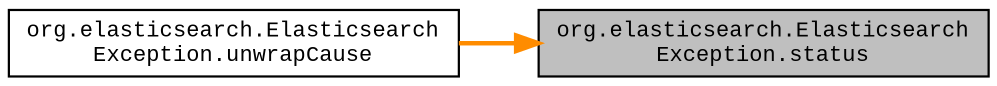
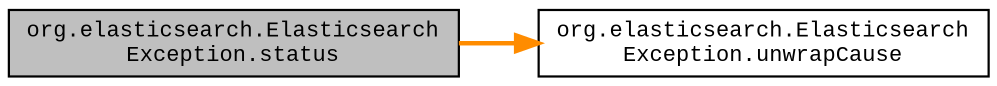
edge "org.elasticsearch.Elasticsearch Exception.unwrapCause" -> "org.elasticsearch.Elasticsearch Exception.status": reversed
